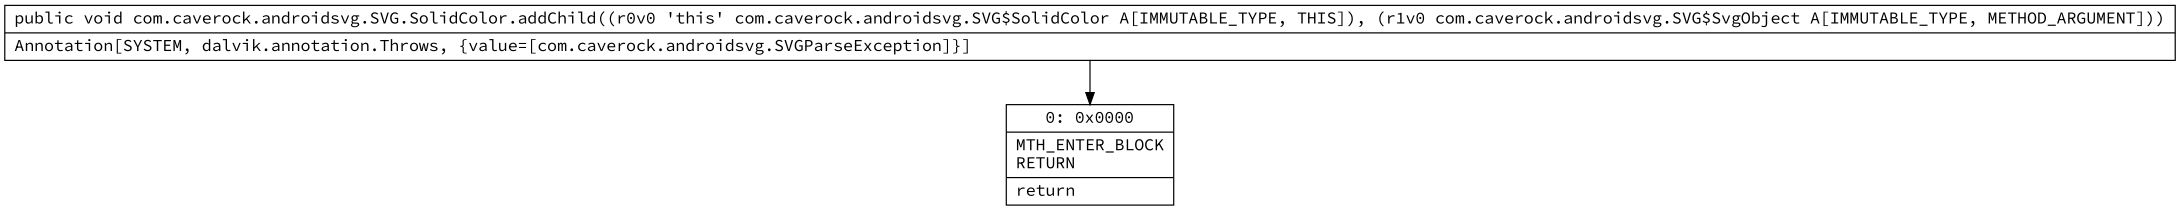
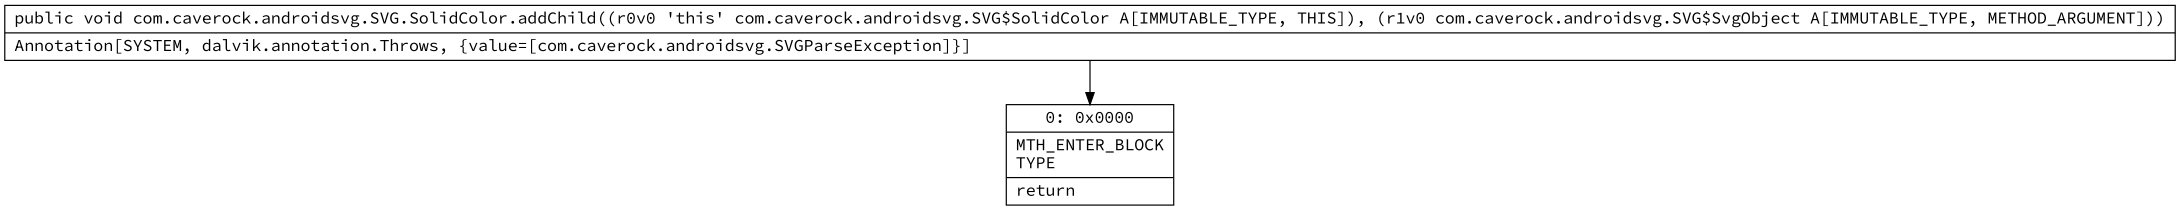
node "0: 0x0000": text "RETURN" -> "TYPE"
